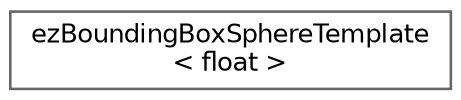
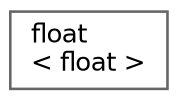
node "ezBoundingBoxSphereTemplate < float >": label "ezBoundingBoxSphereTemplate < float >" -> "float < float >"
